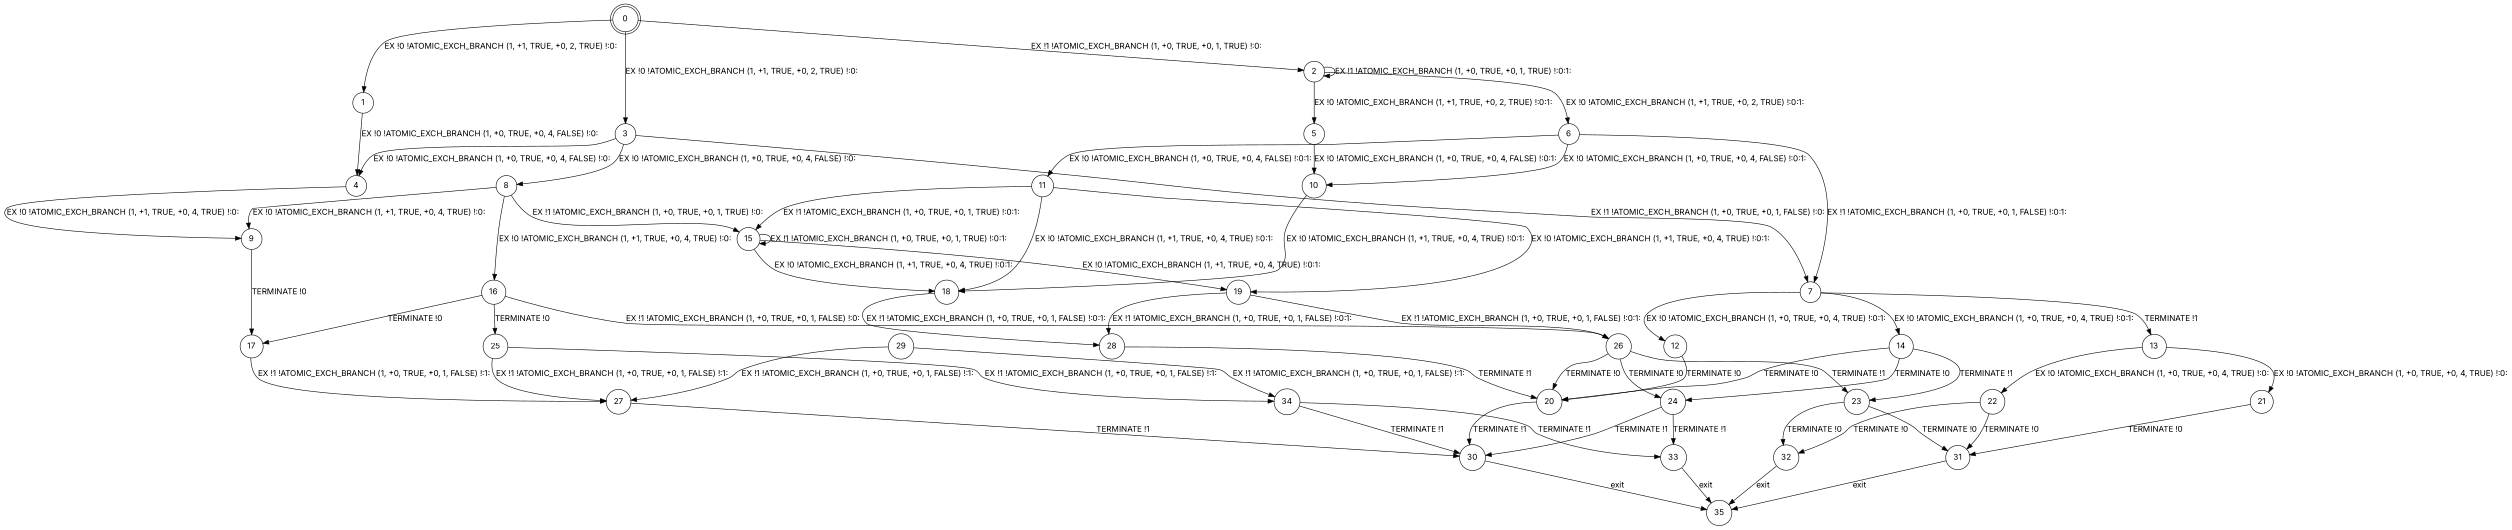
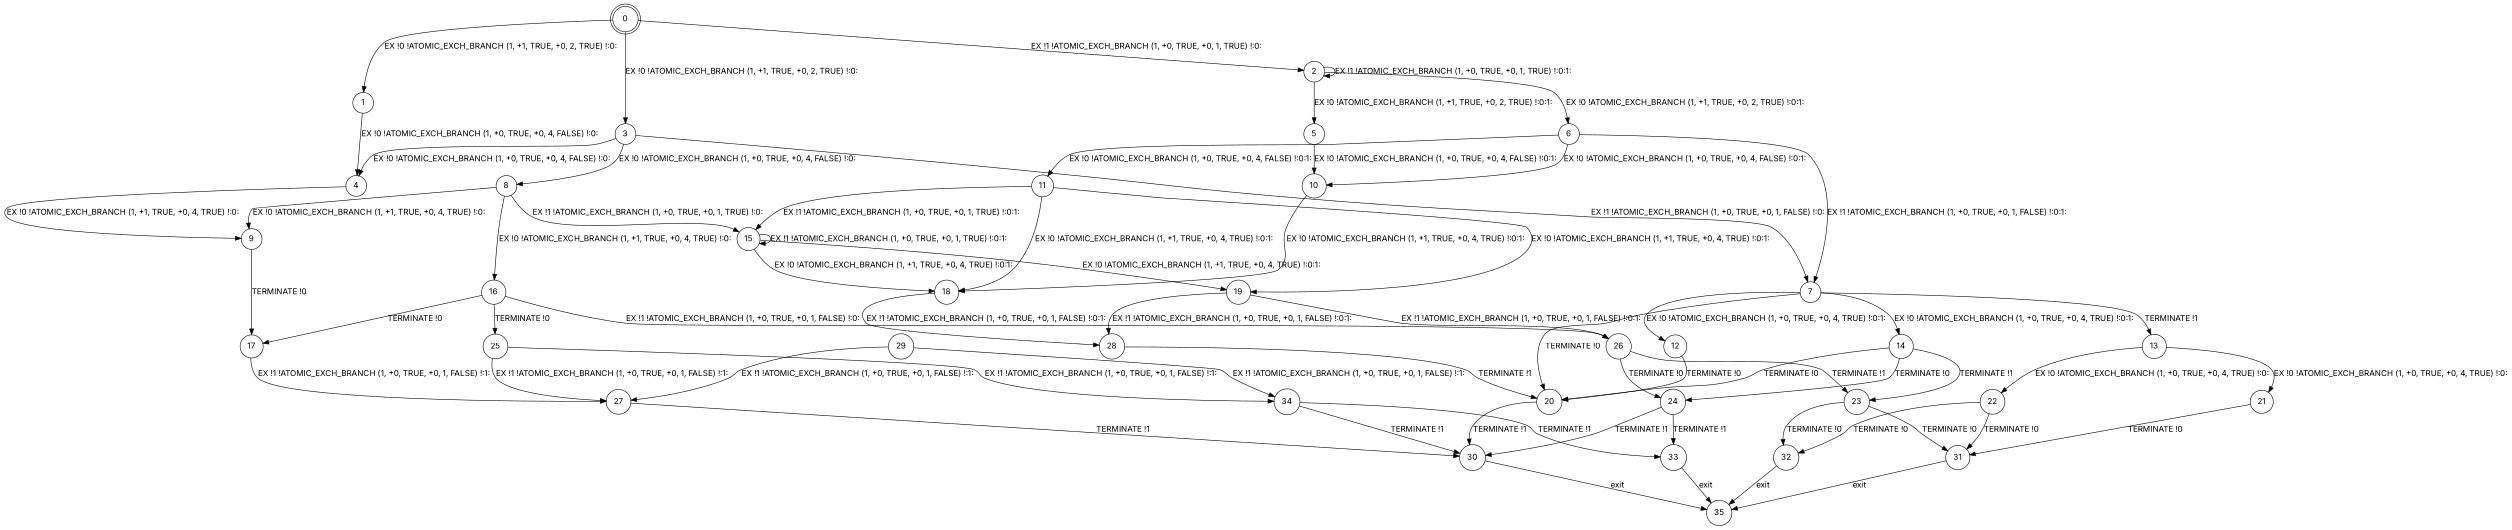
edge "26" -> "20": now "7" -> "20"
